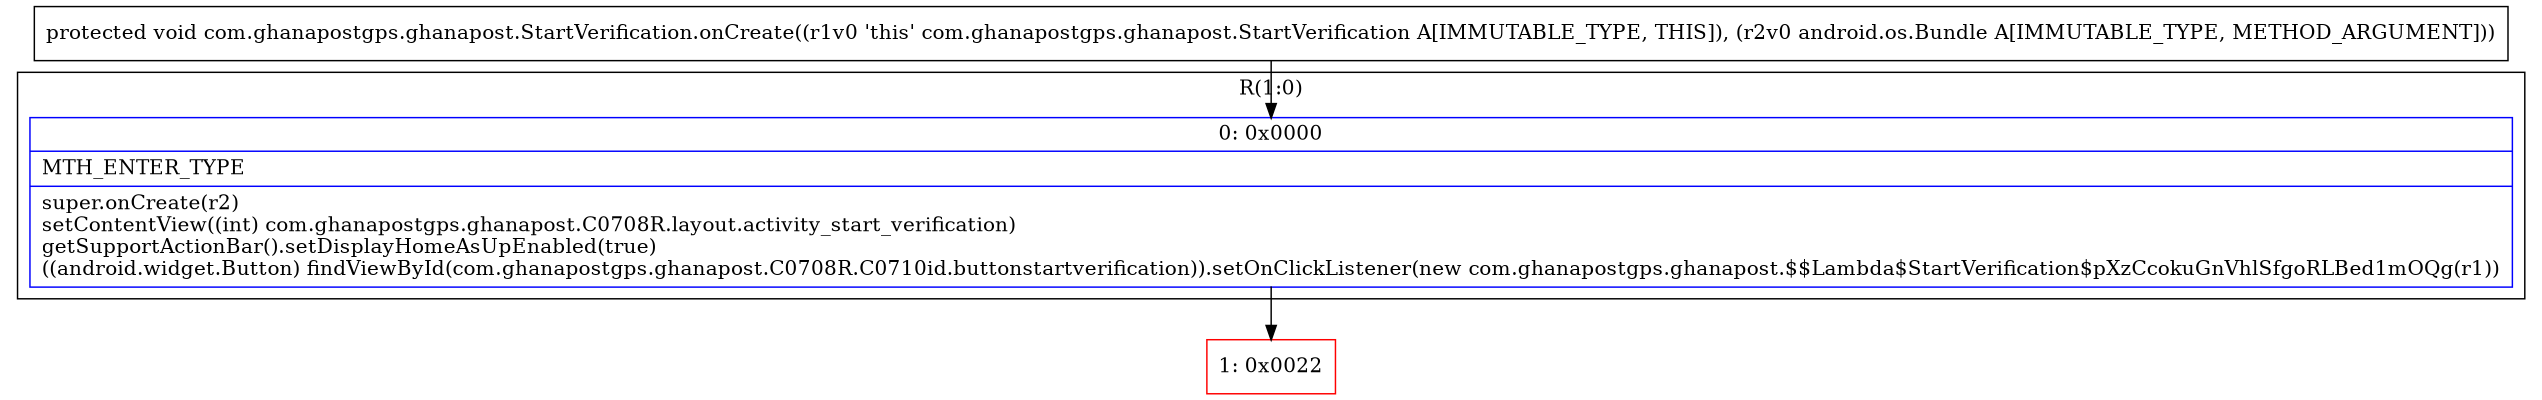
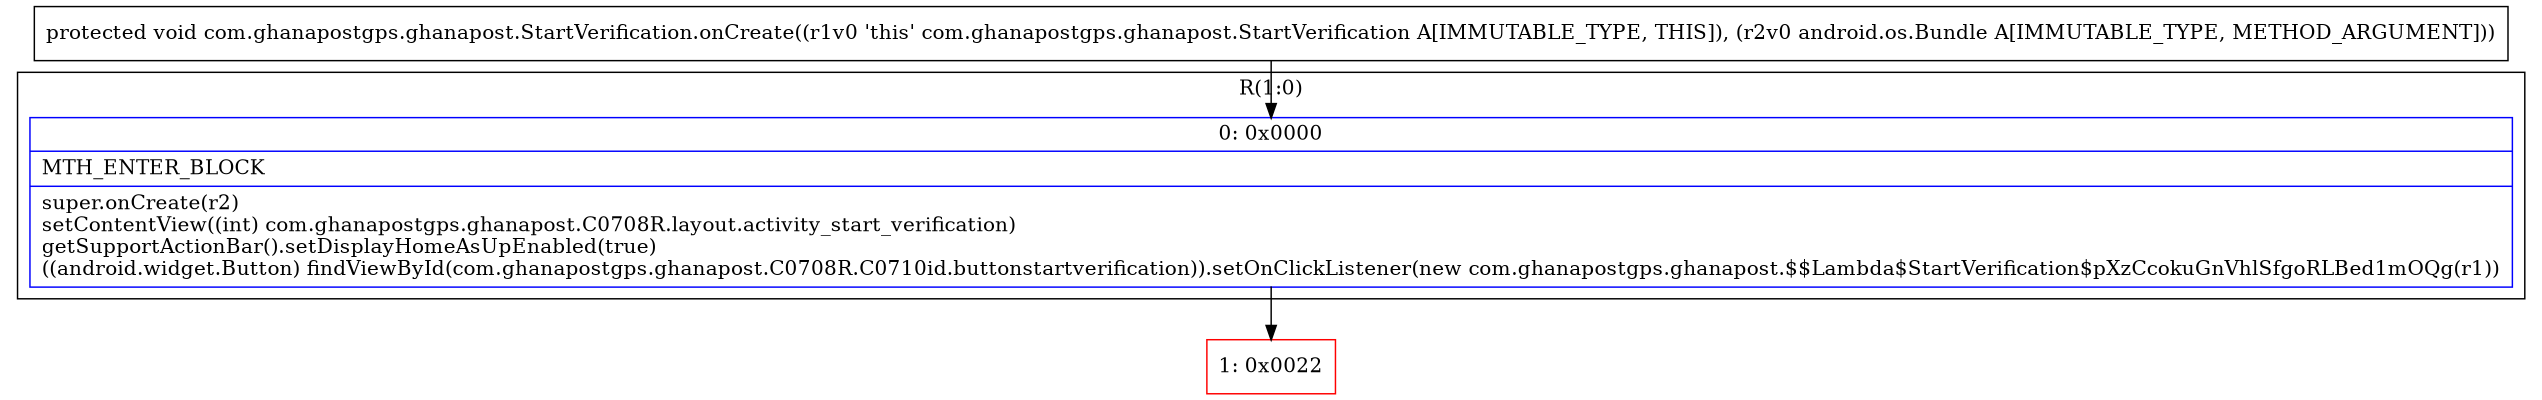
node "0: 0x0000": text "MTH_ENTER_TYPE" -> "MTH_ENTER_BLOCK"
